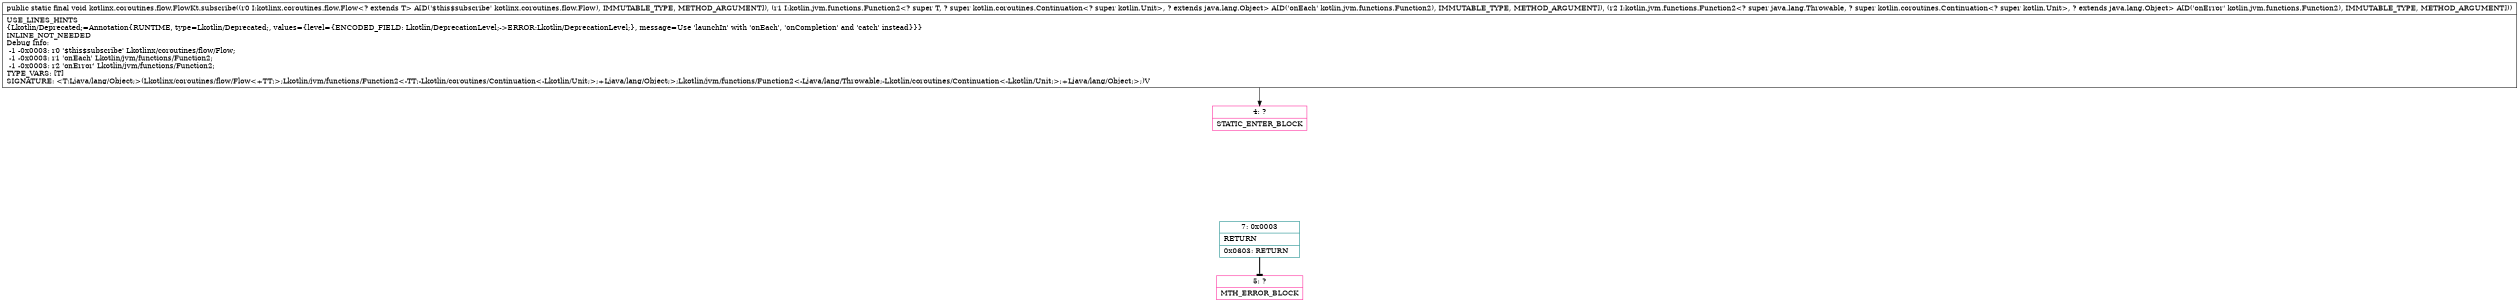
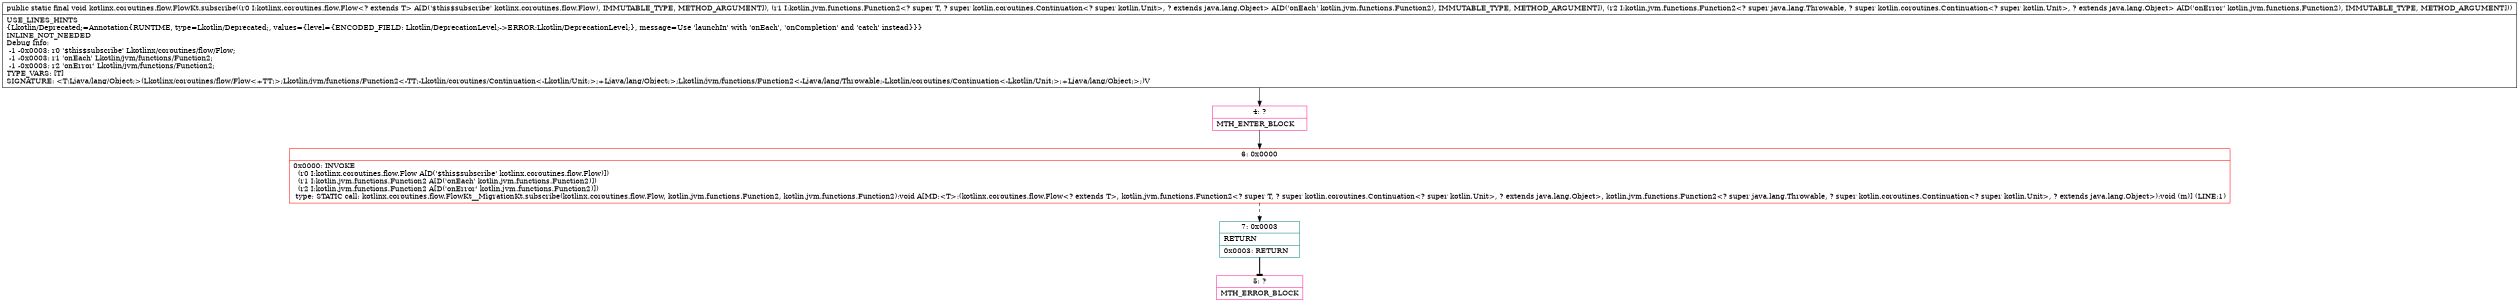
node "4: ?": text "STATIC_ENTER_BLOCK" -> "MTH_ENTER_BLOCK"
node "6: 0x0000": added
node "7: 0x0003": text "0x0603: RETURN" -> "0x0003: RETURN"
